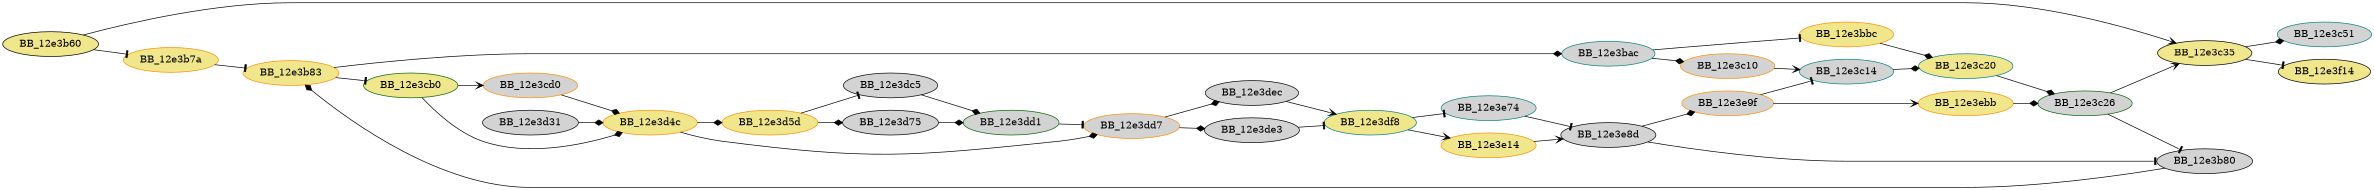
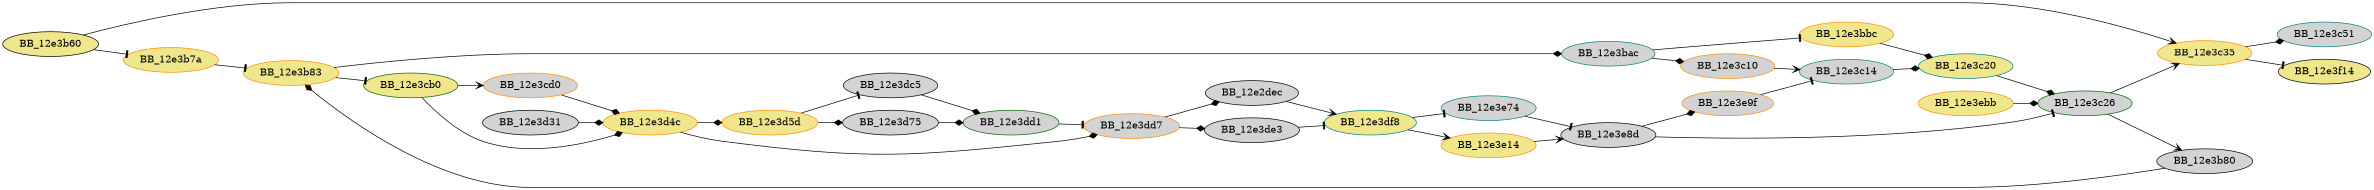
node "BB_12e3c35": color black -> darkorange
node "BB_12e3dec": label "BB_12e3dec" -> "BB_12e2dec"
edge "BB_12e3e9f" -> "BB_12e3ebb": removed
edge "BB_12e3c26" -> "BB_12e3b80": arrowhead tee -> vee
edge "BB_12e3e8d" -> "BB_12e3b80": now "BB_12e3e8d" -> "BB_12e3c26"
